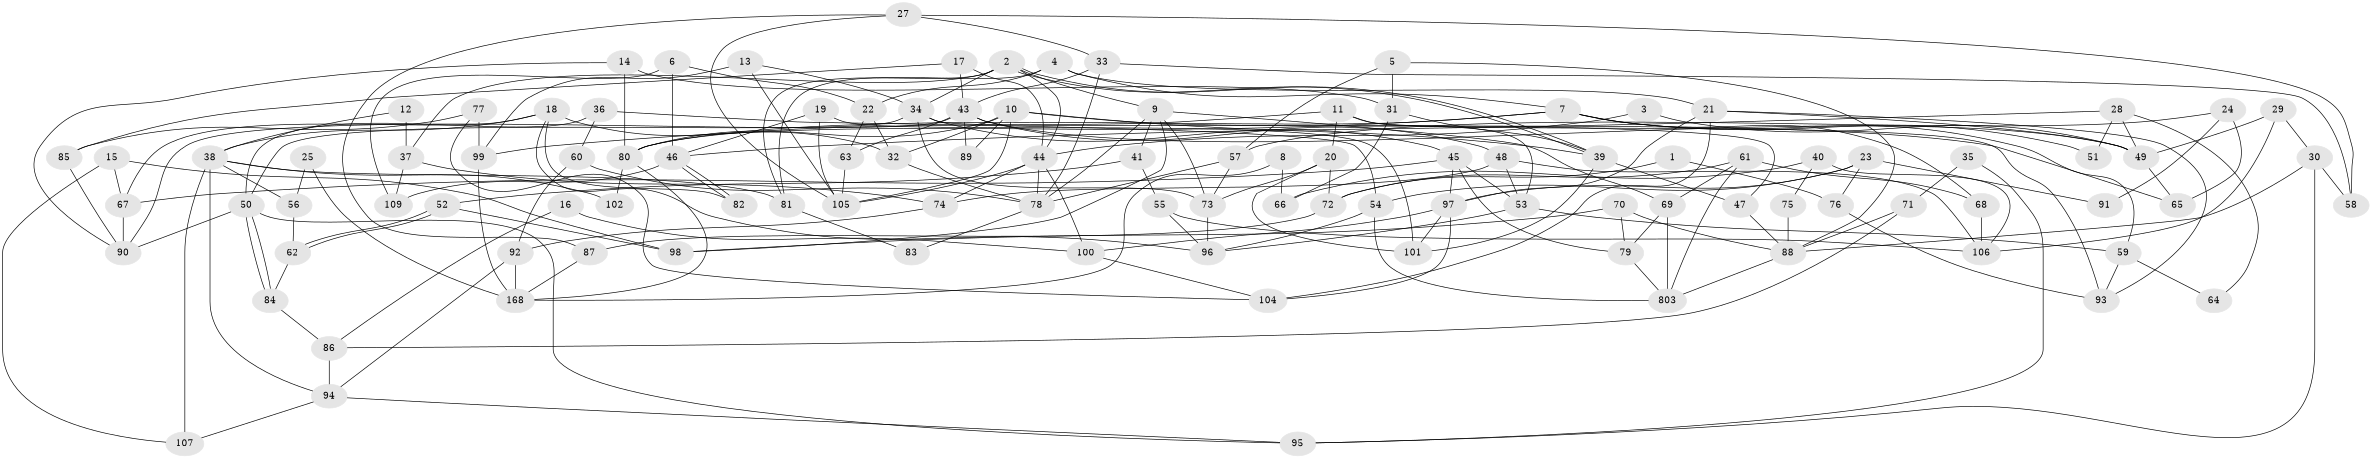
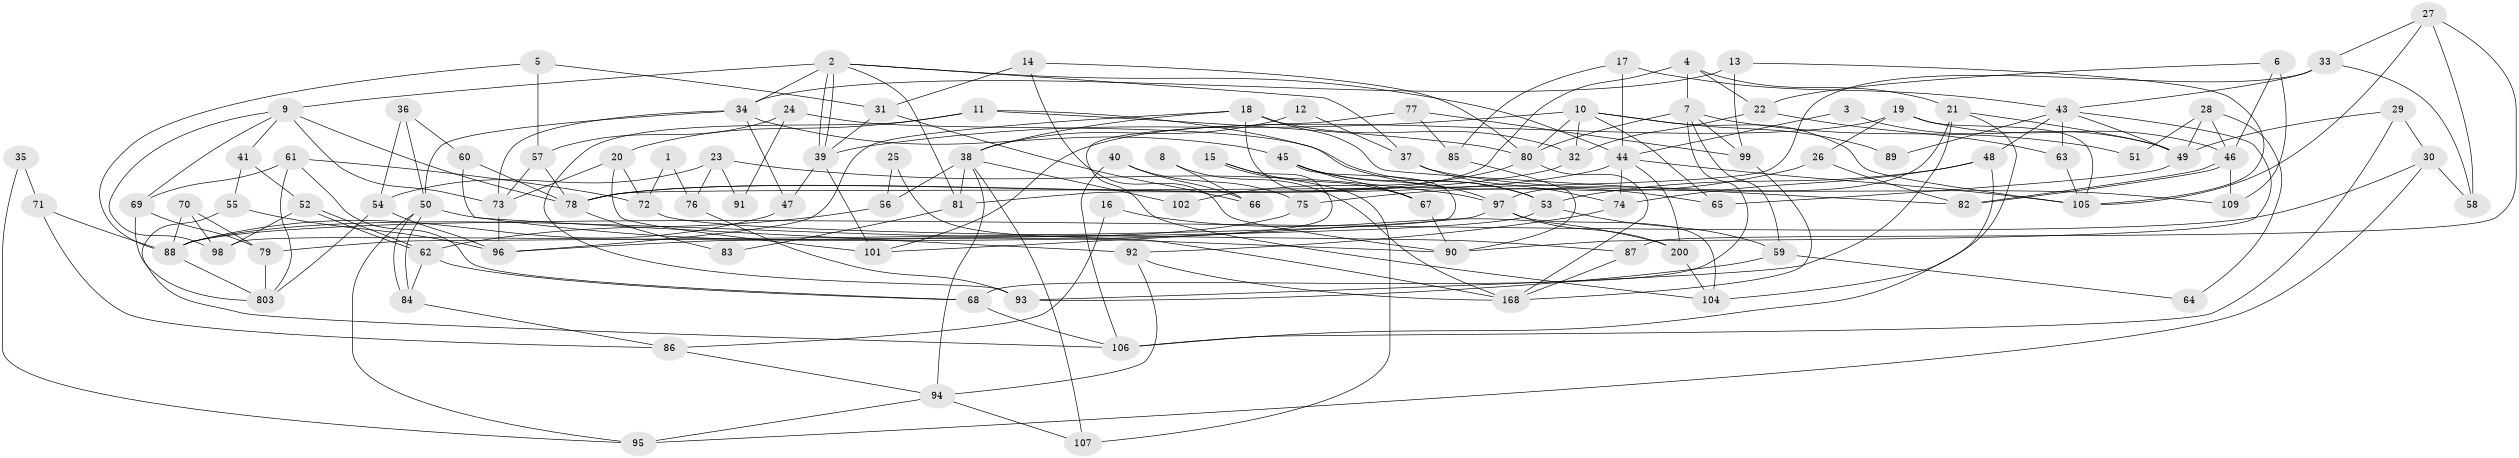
node "26": added
node "100": label "100" -> "200"
edge "62" -- "68": added
